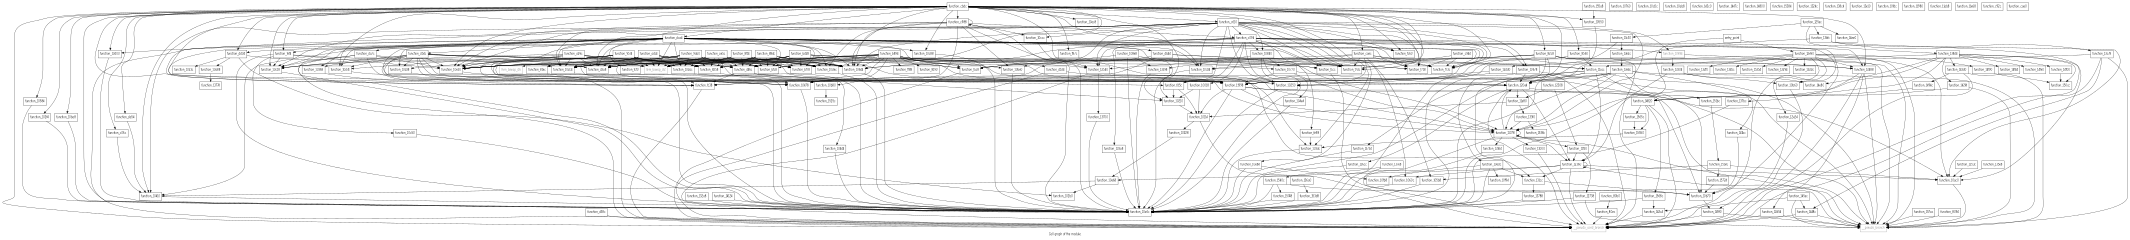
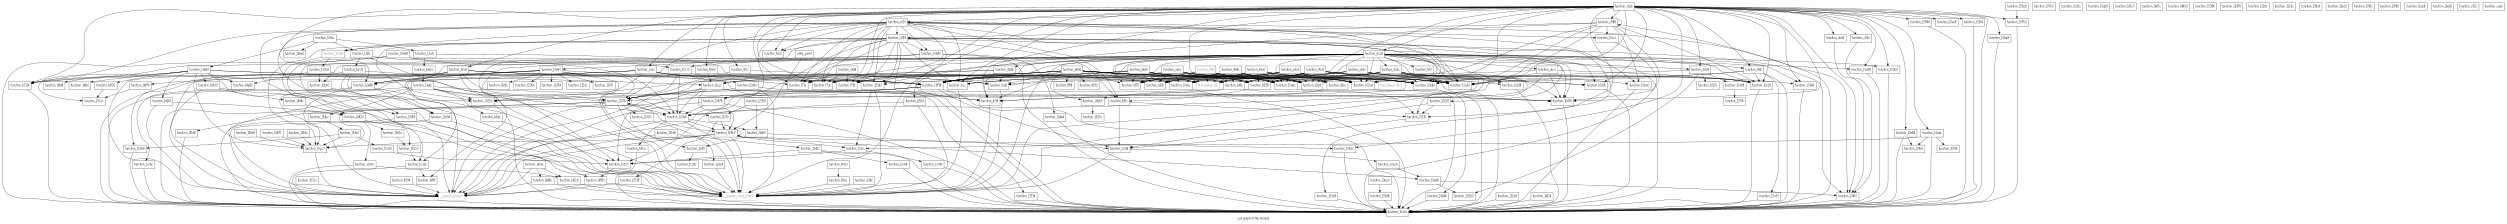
node "function_12478": added
node "function_1326c": added
edge "function_cbdc" -> "function_10368": added
node "function_8f14": fontcolor black -> gray50
edge "function_b428" -> "function_fcf0": now "function_b428" -> "function_10dac"
edge "function_ae5c" -> "function_10e30": removed
node "function_13700": removed
edge "function_133f0" -> "function_11078": reversed
node "function_13470": added
edge "function_13c78" -> "function_1448c": now "function_13c78" -> "function_12d54"
edge "function_fe98" -> "function_103dc": reversed
edge "function_13398" -> "__pseudo_cond_branch": added
